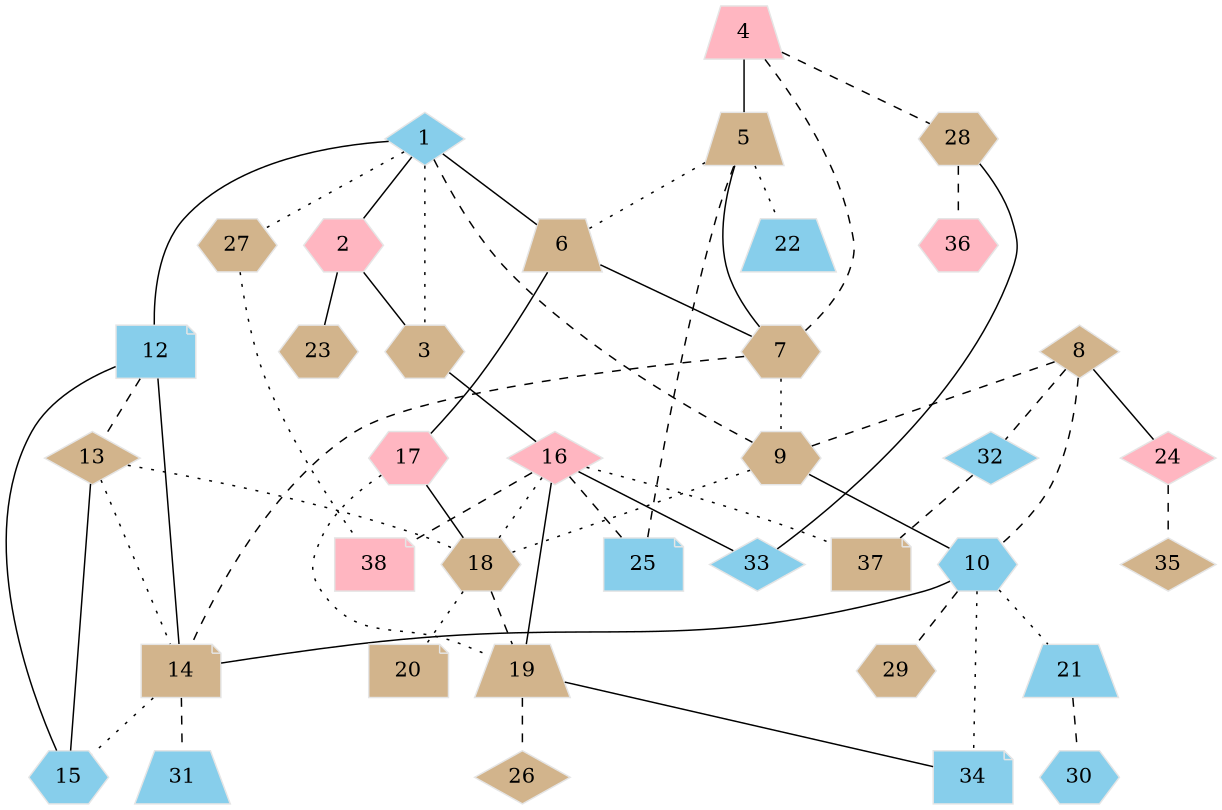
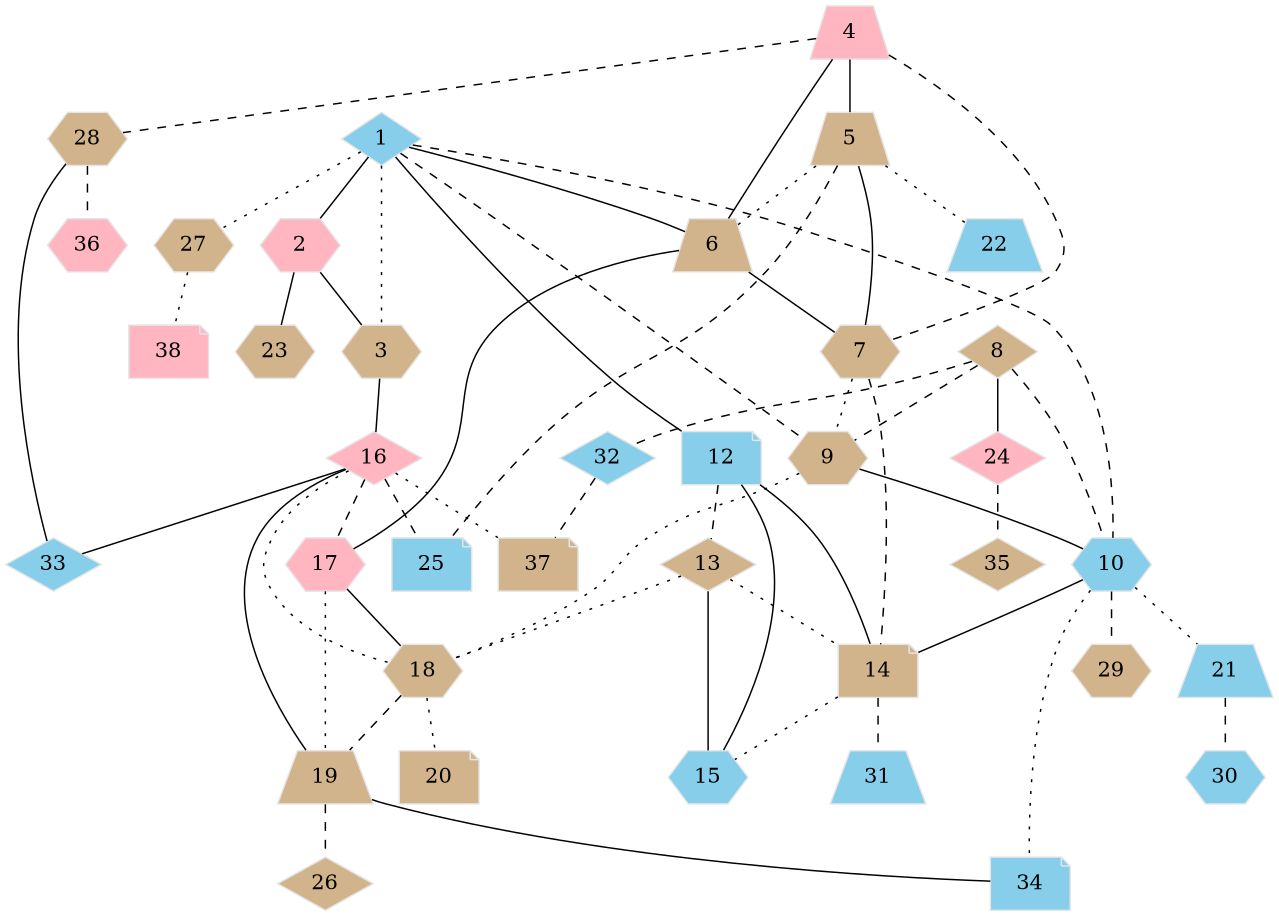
edge "4" -- "6": added
edge "1" -- "10": added
edge "16" -- "38": now "16" -- "17"
